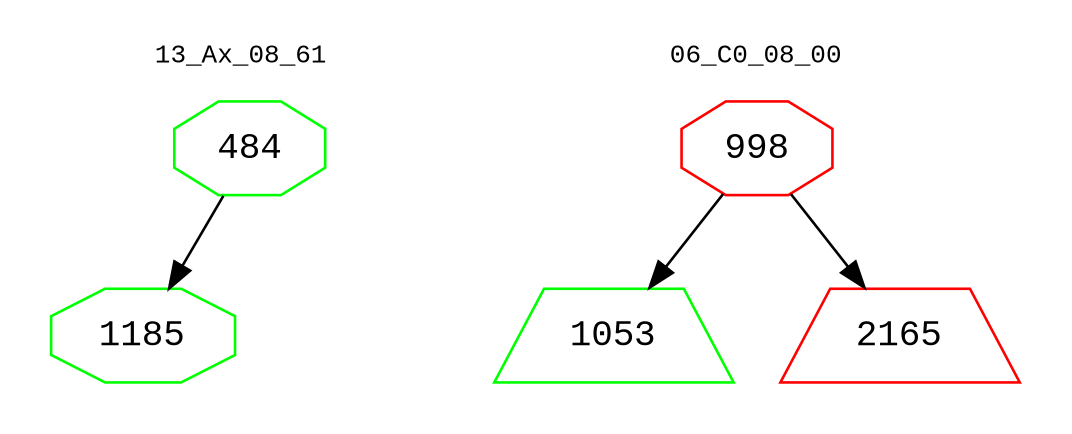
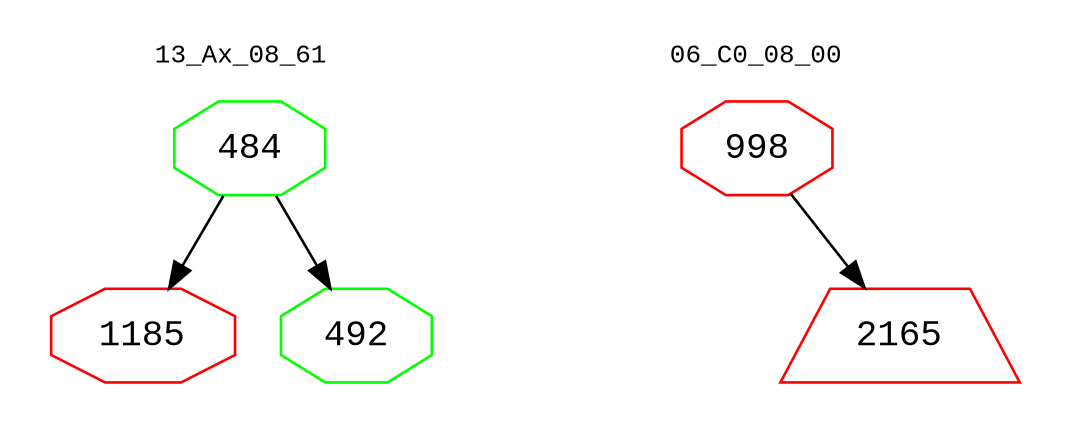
node "1185": color green -> red
node "492": added
node "1053": removed
